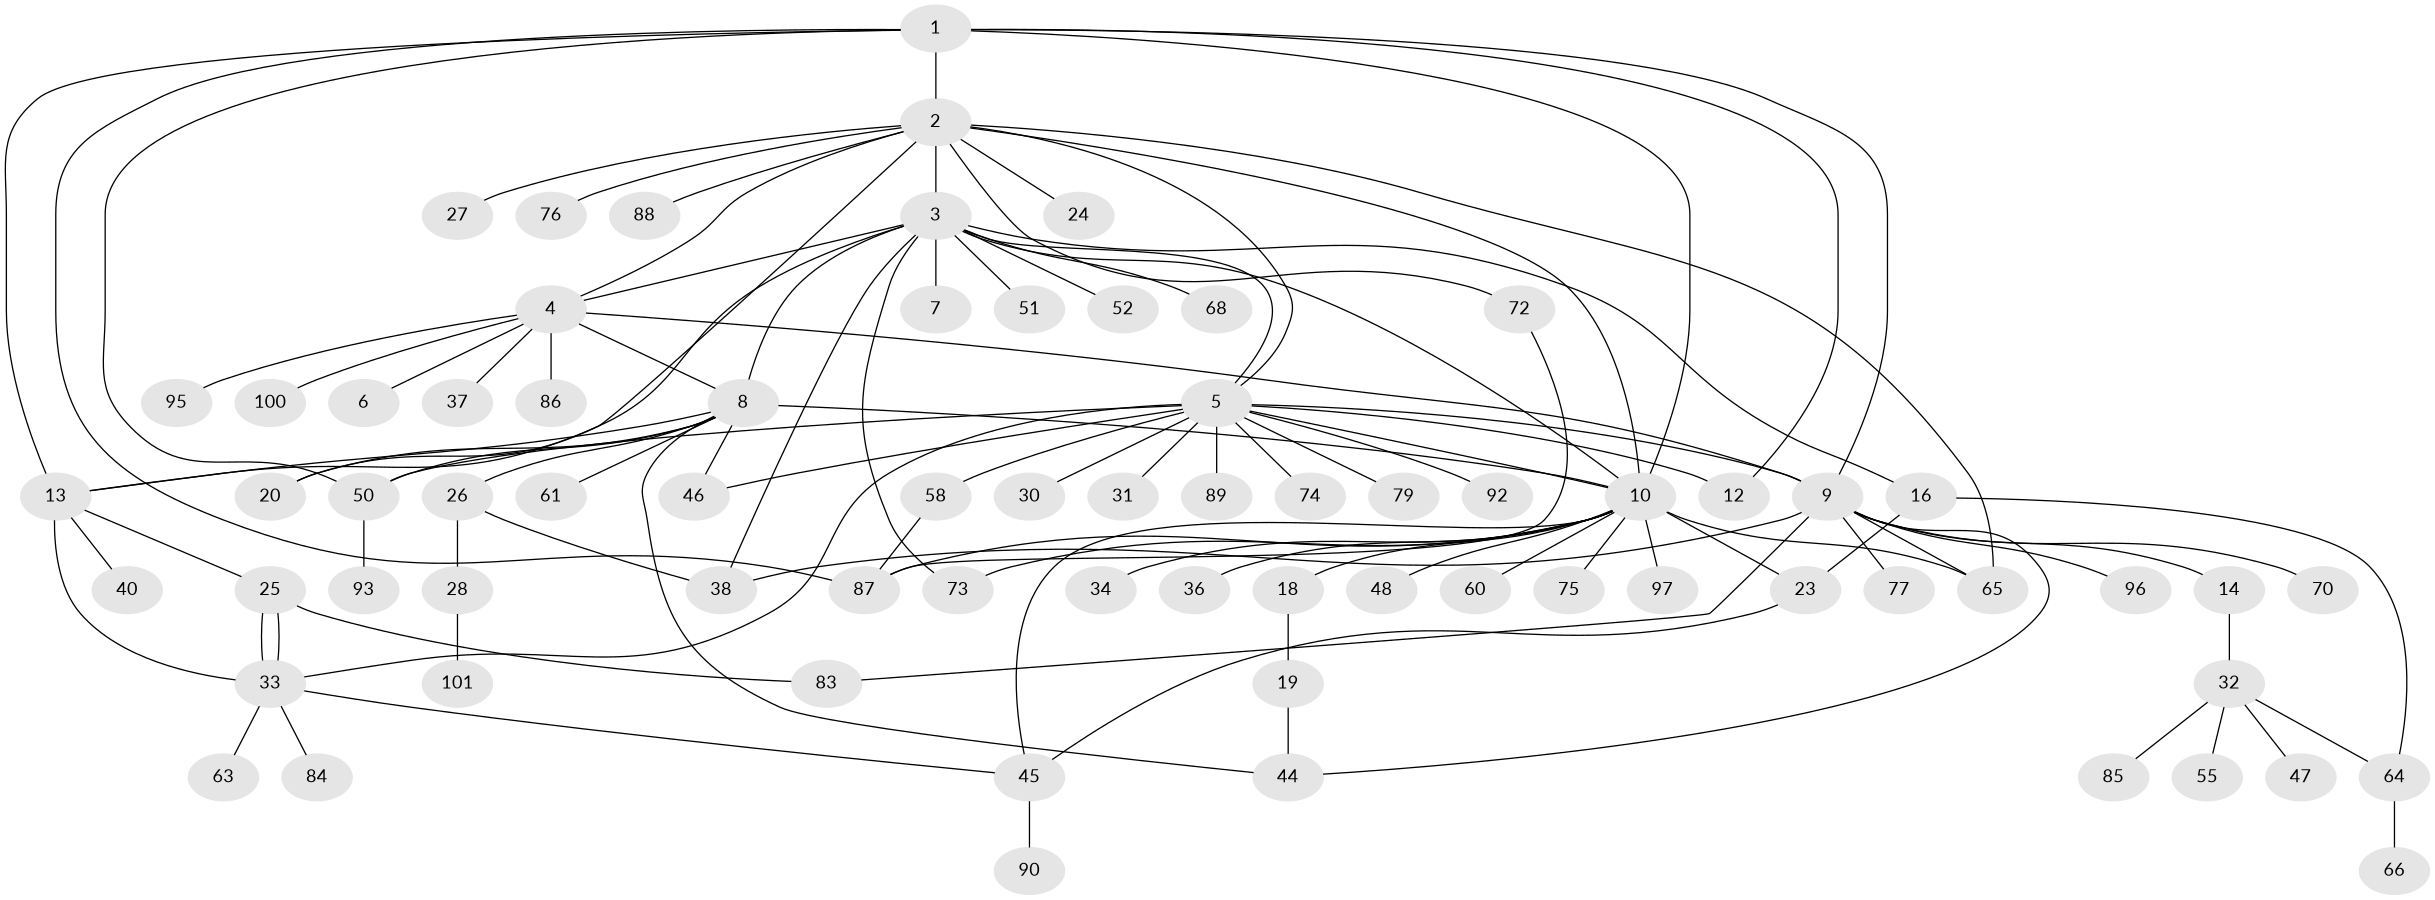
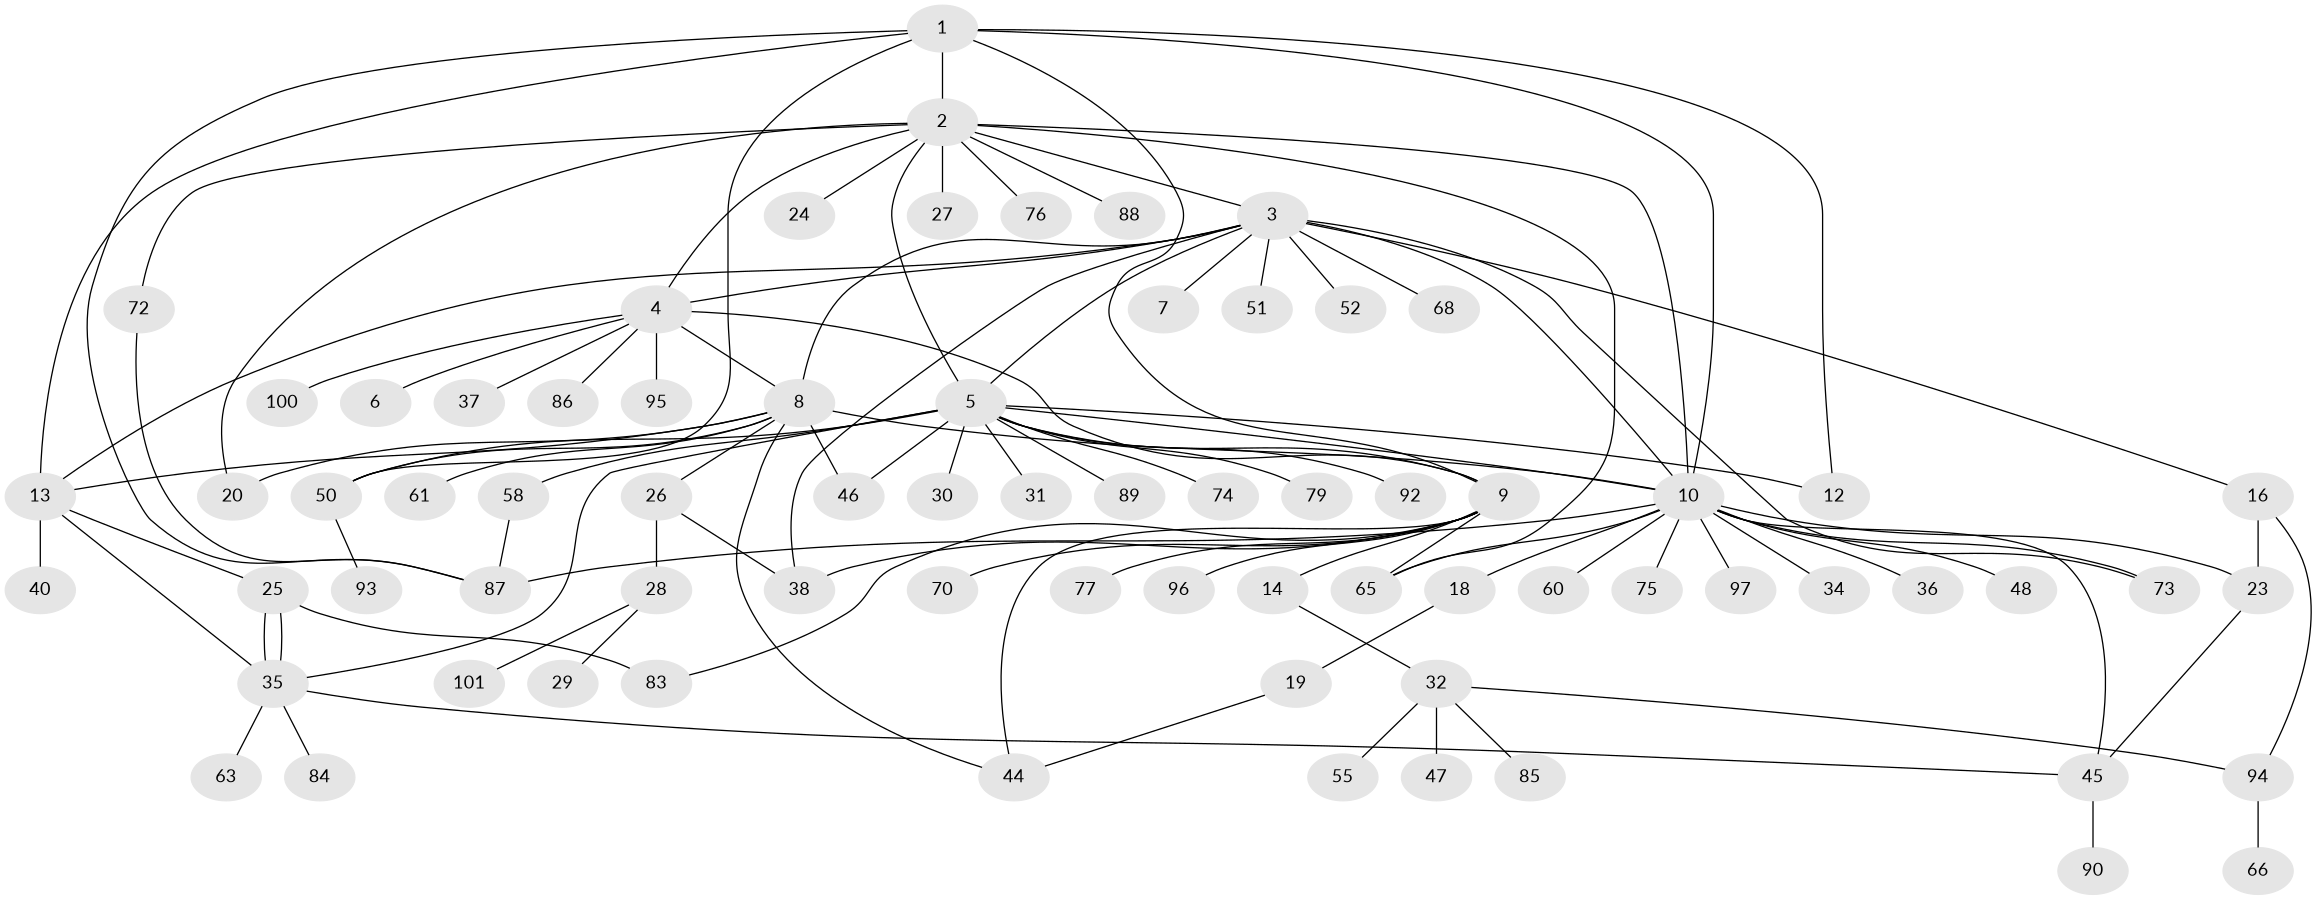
node "33": label "33" -> "35"
node "29": added
node "64": label "64" -> "94"
